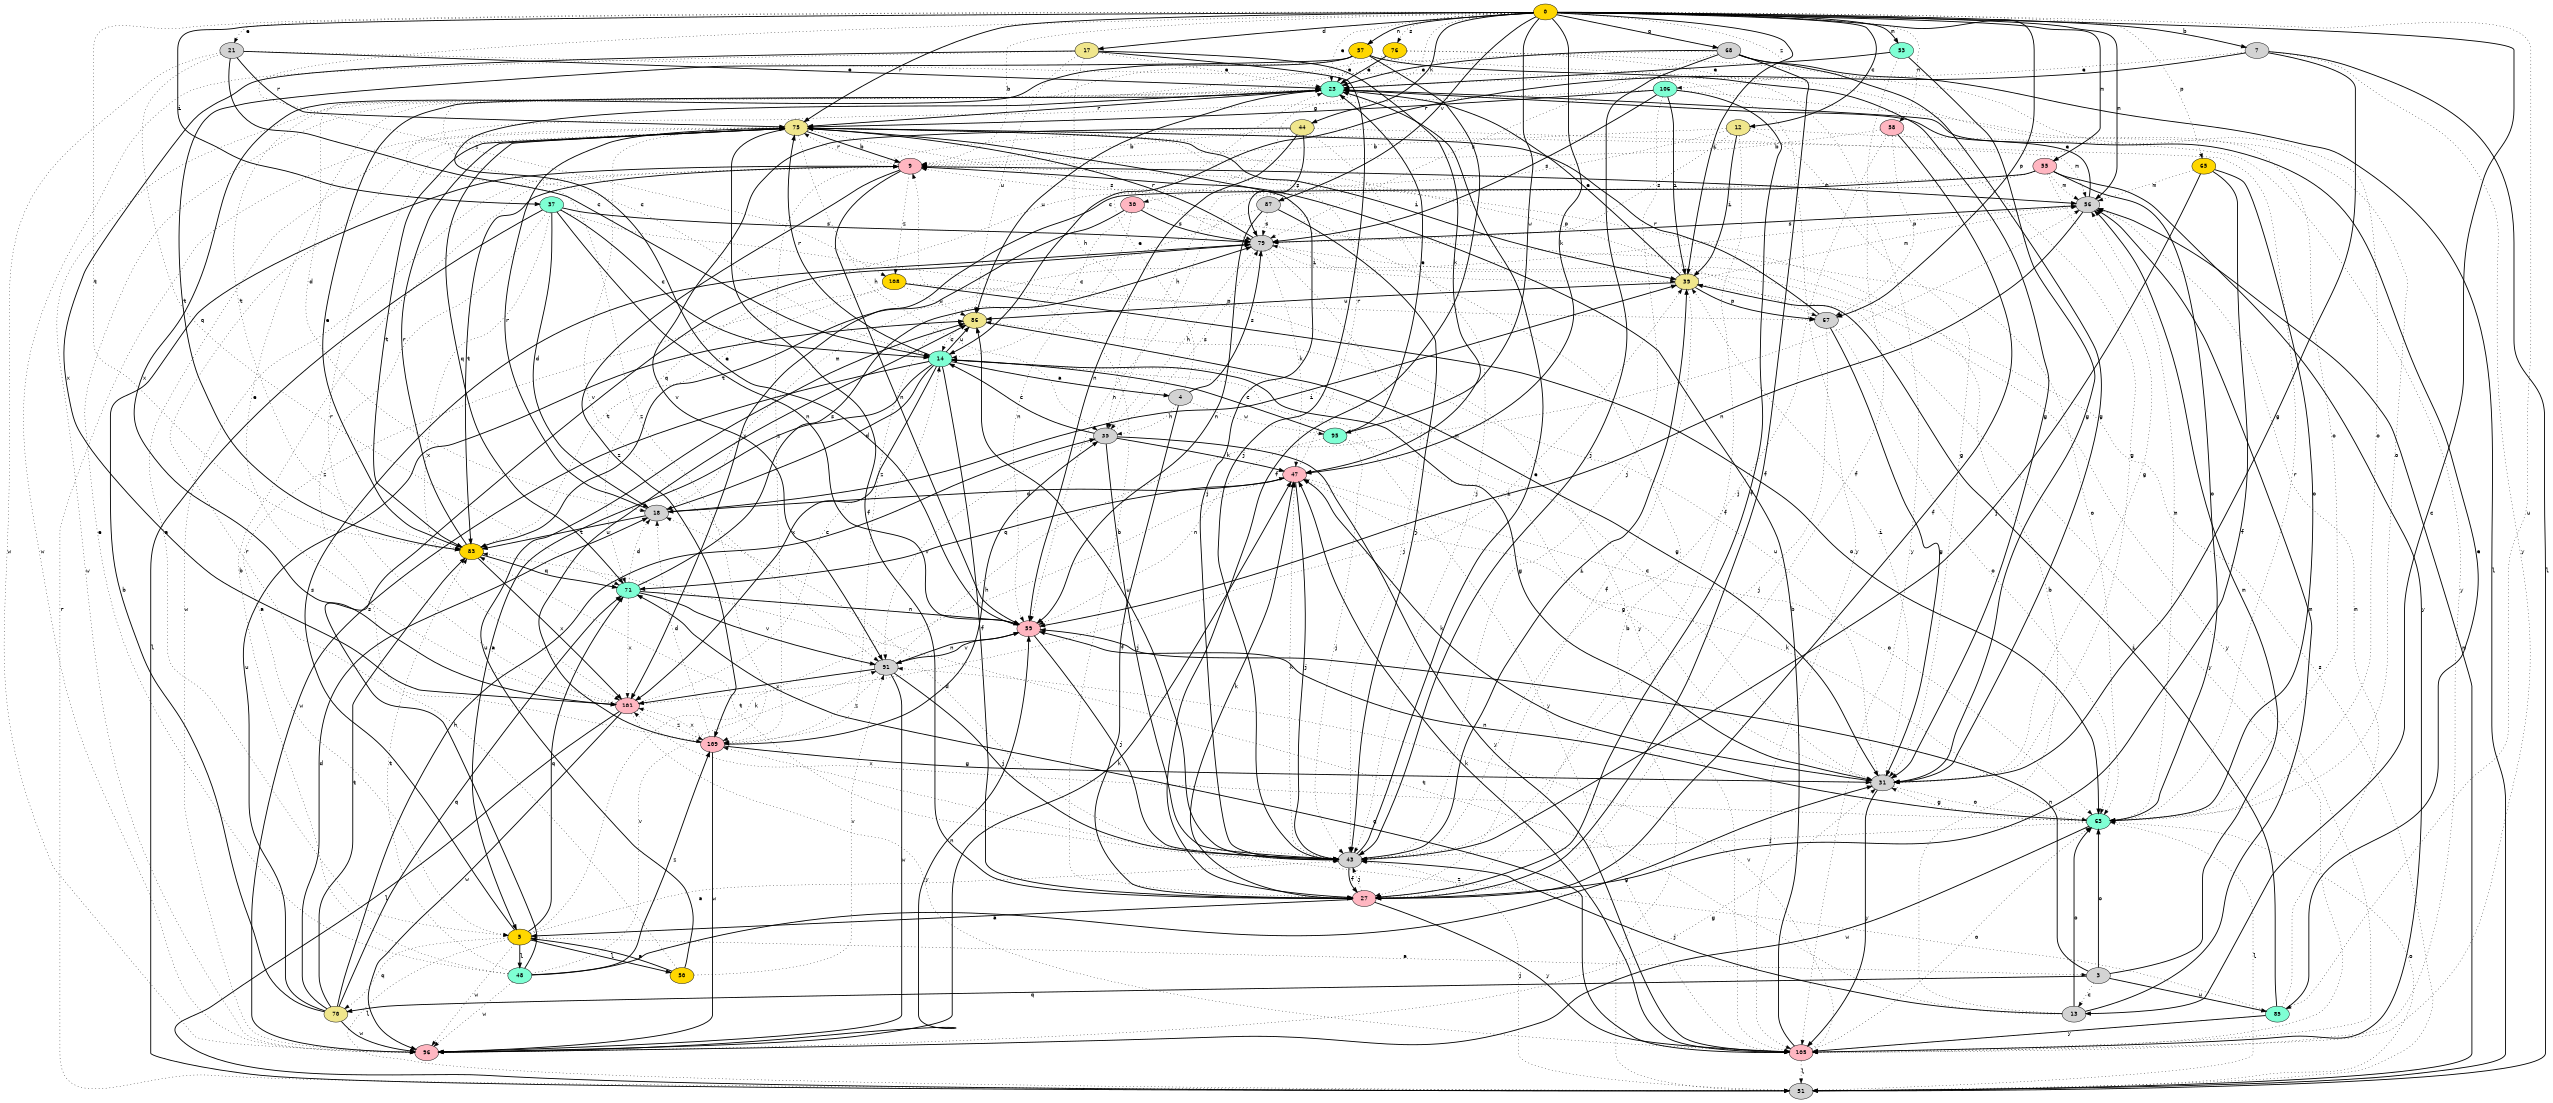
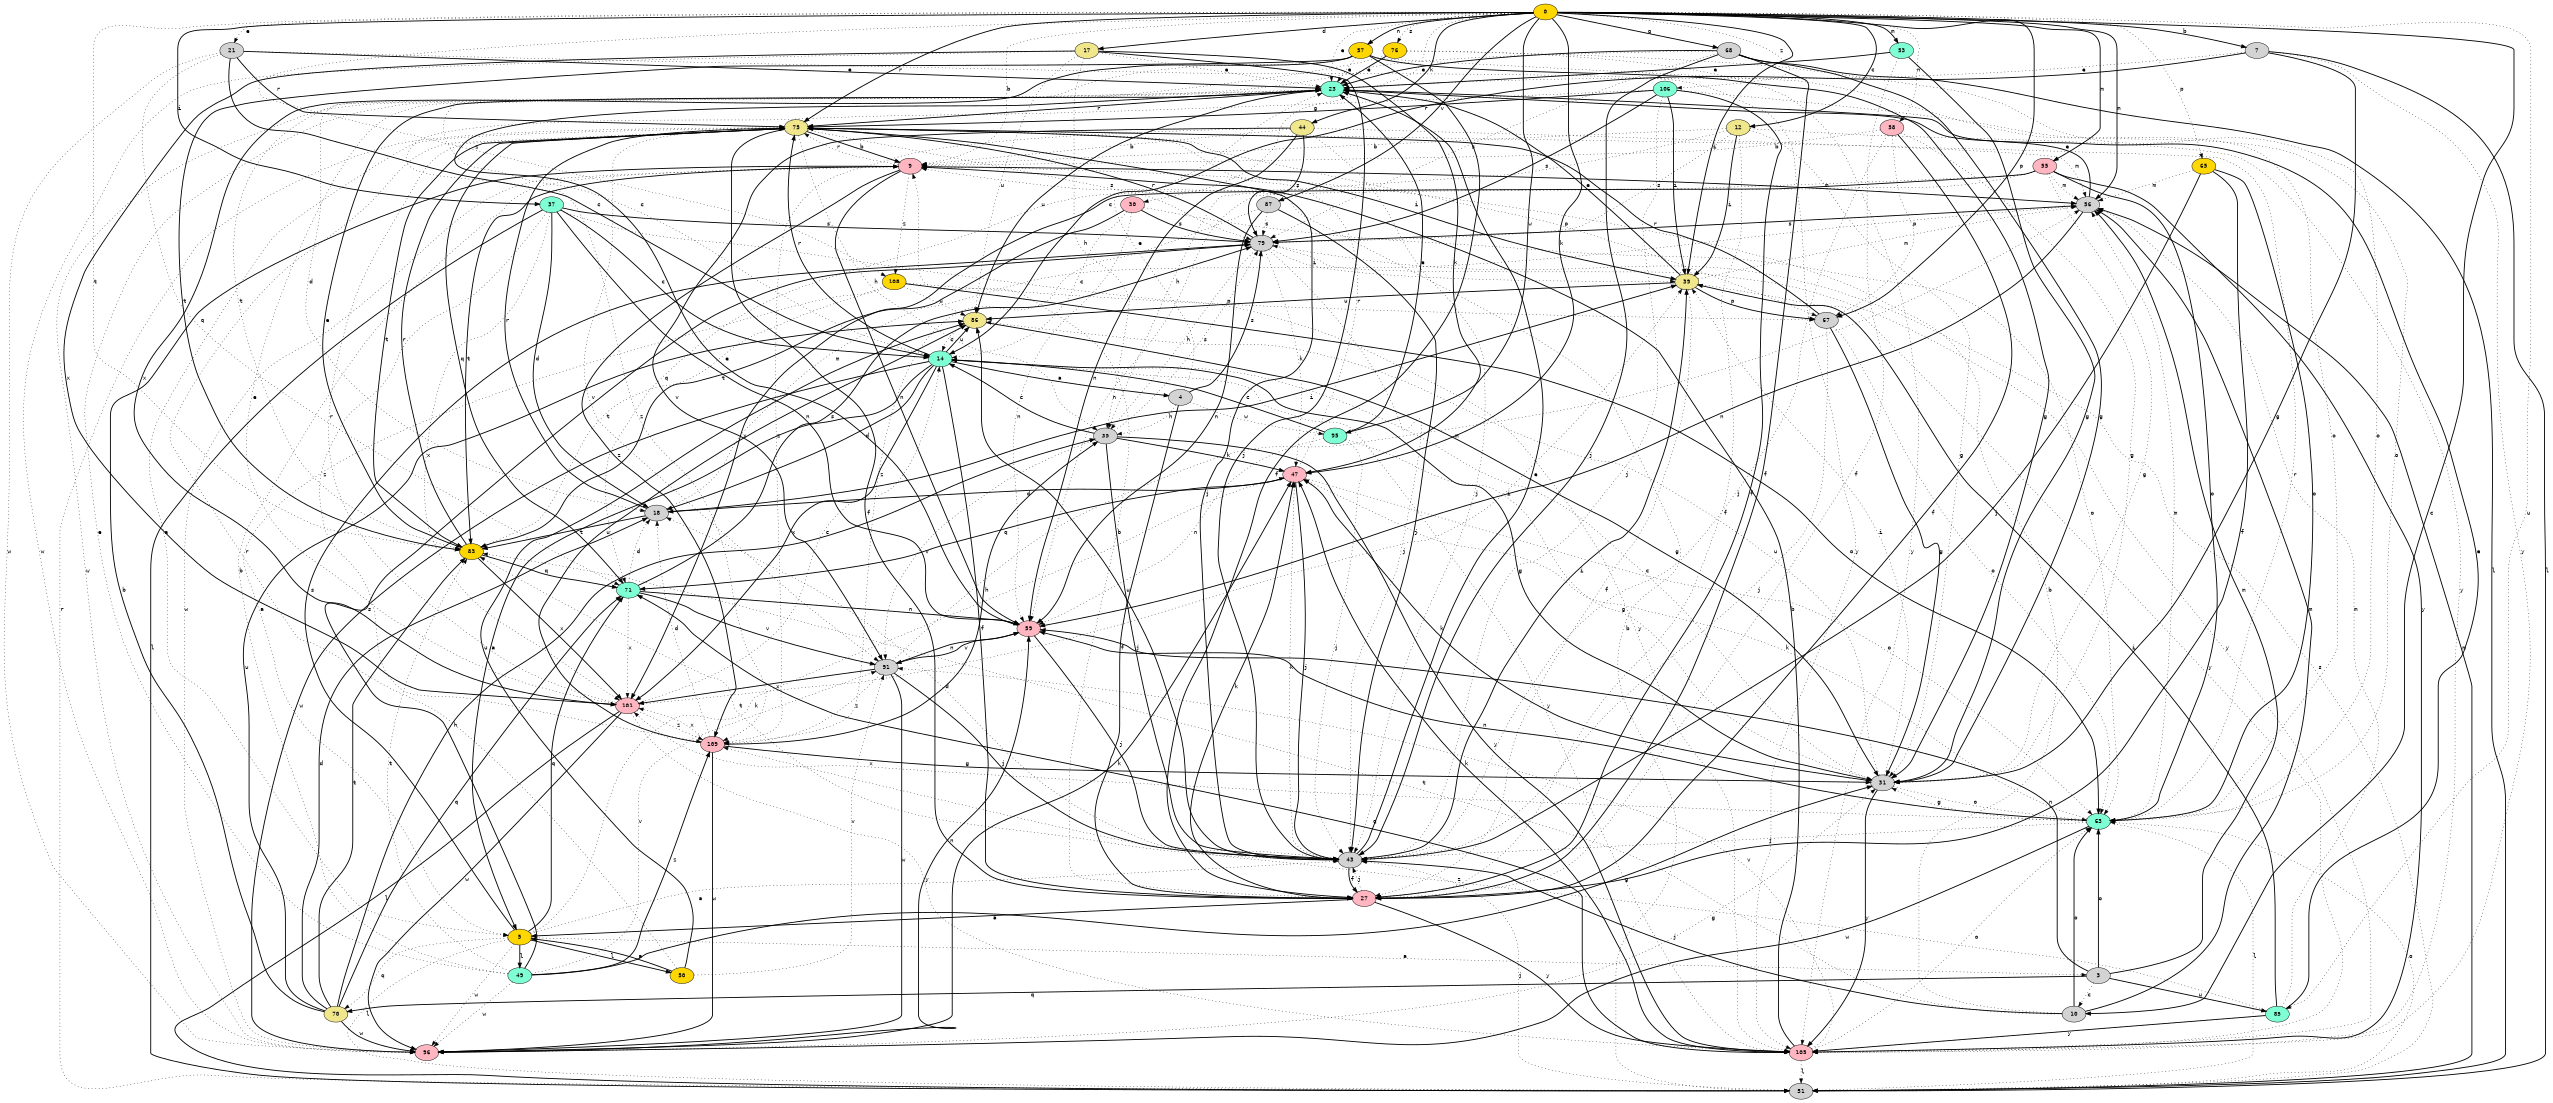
node "48": label "48" -> "49"
node "13": label "13" -> "10"
